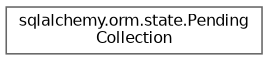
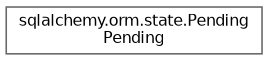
node "sqlalchemy.orm.state.Pending Collection": label "sqlalchemy.orm.state.Pending Collection" -> "sqlalchemy.orm.state.Pending Pending"
